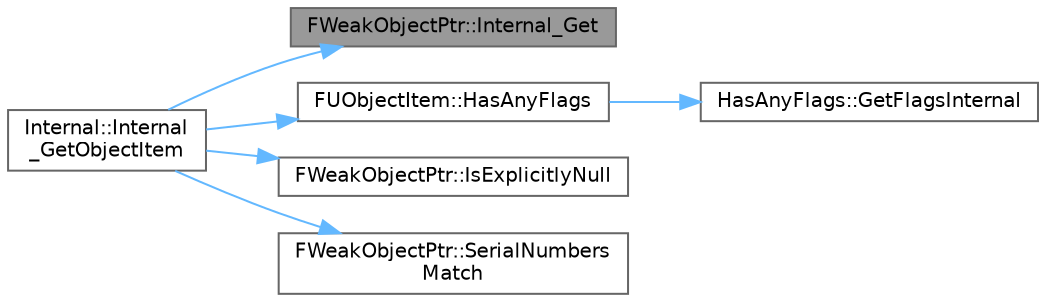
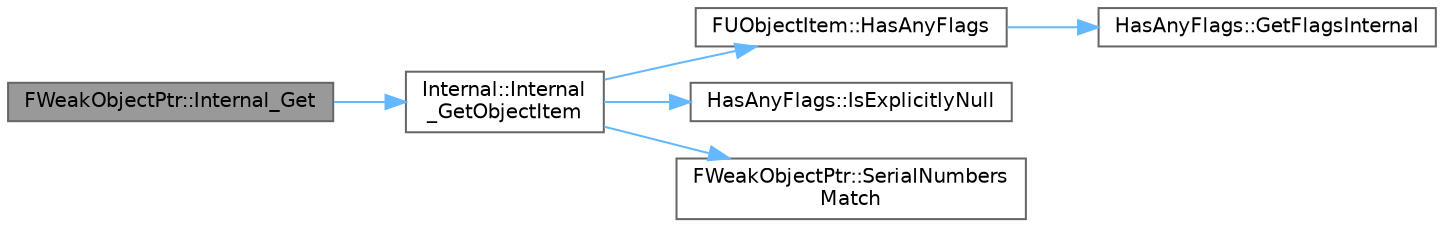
edge "Internal::Internal _GetObjectItem" -> "FWeakObjectPtr::Internal_Get": reversed
node "FWeakObjectPtr::IsExplicitlyNull": label "FWeakObjectPtr::IsExplicitlyNull" -> "HasAnyFlags::IsExplicitlyNull"
